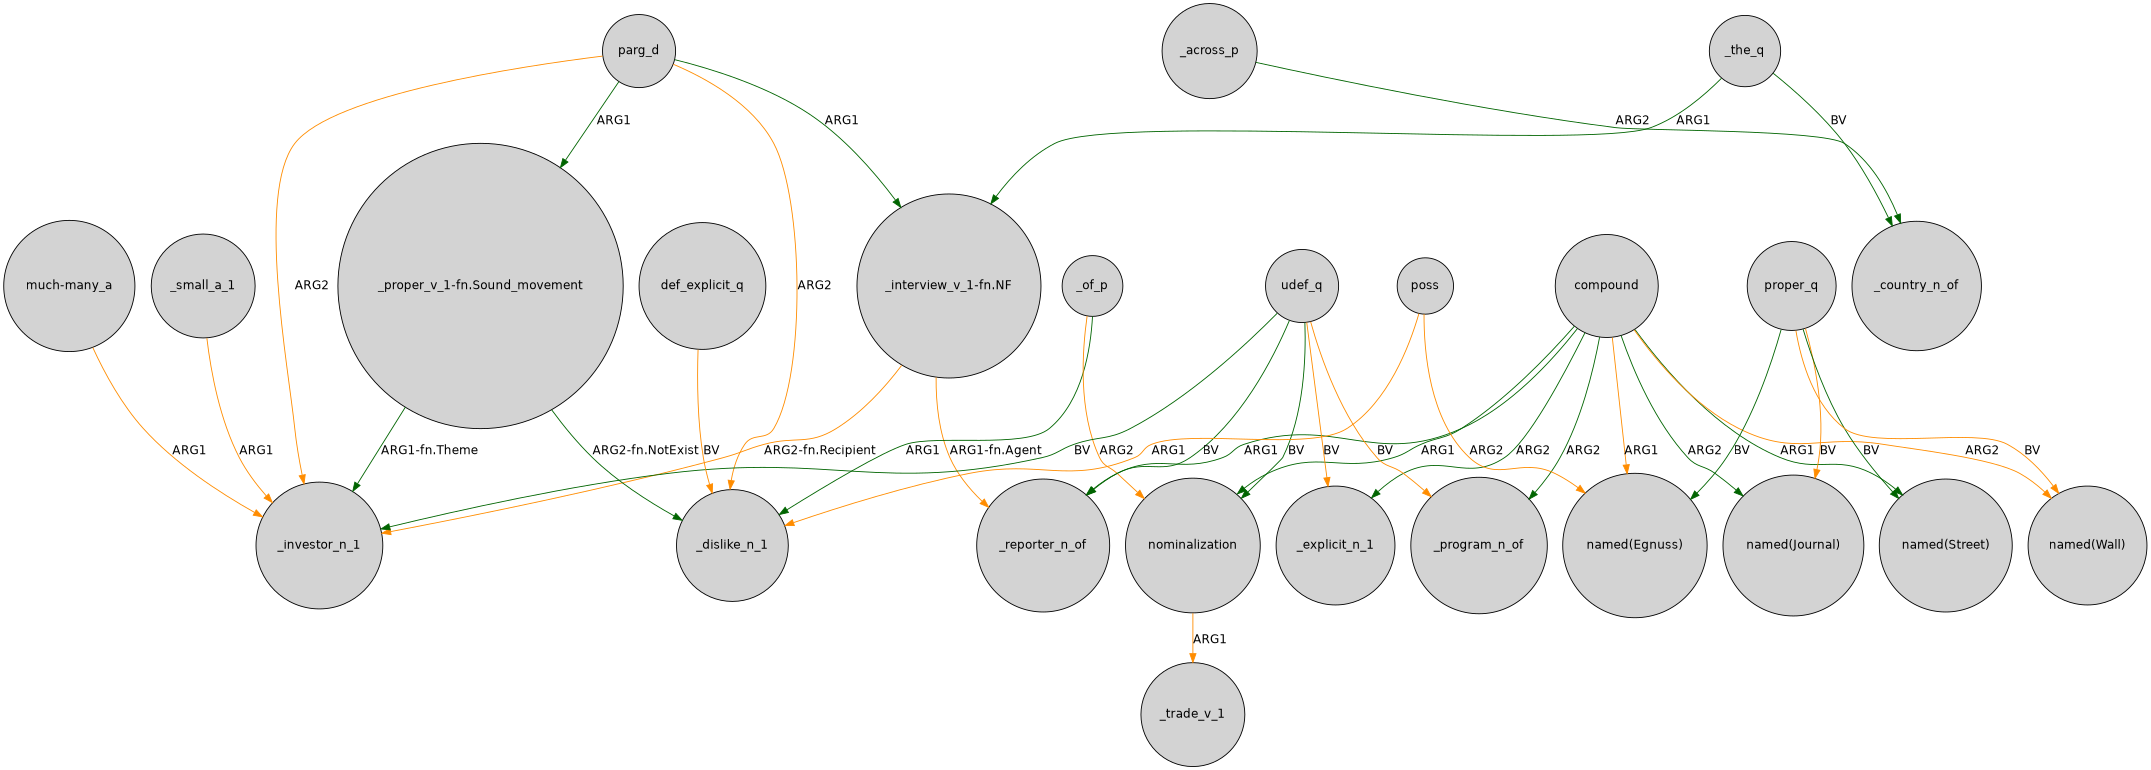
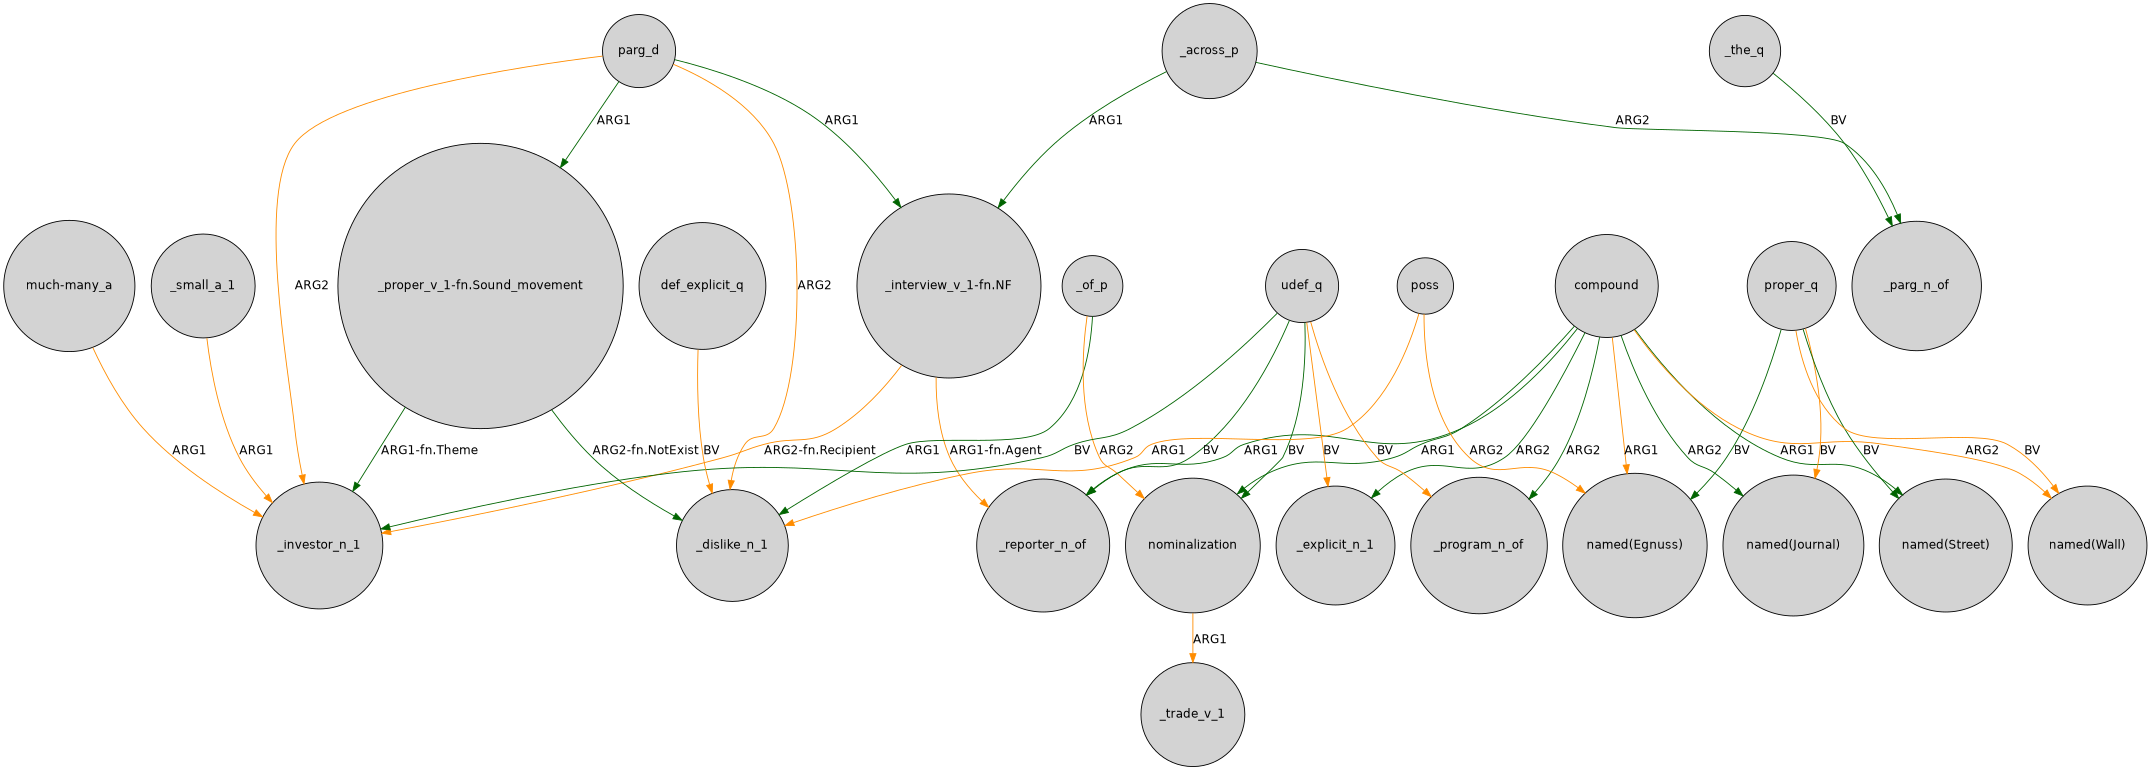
edge "_the_q" -> "_interview_v_1-fn.NF": now "_across_p" -> "_interview_v_1-fn.NF"
node "_country_n_of": label "_country_n_of" -> "_parg_n_of"
